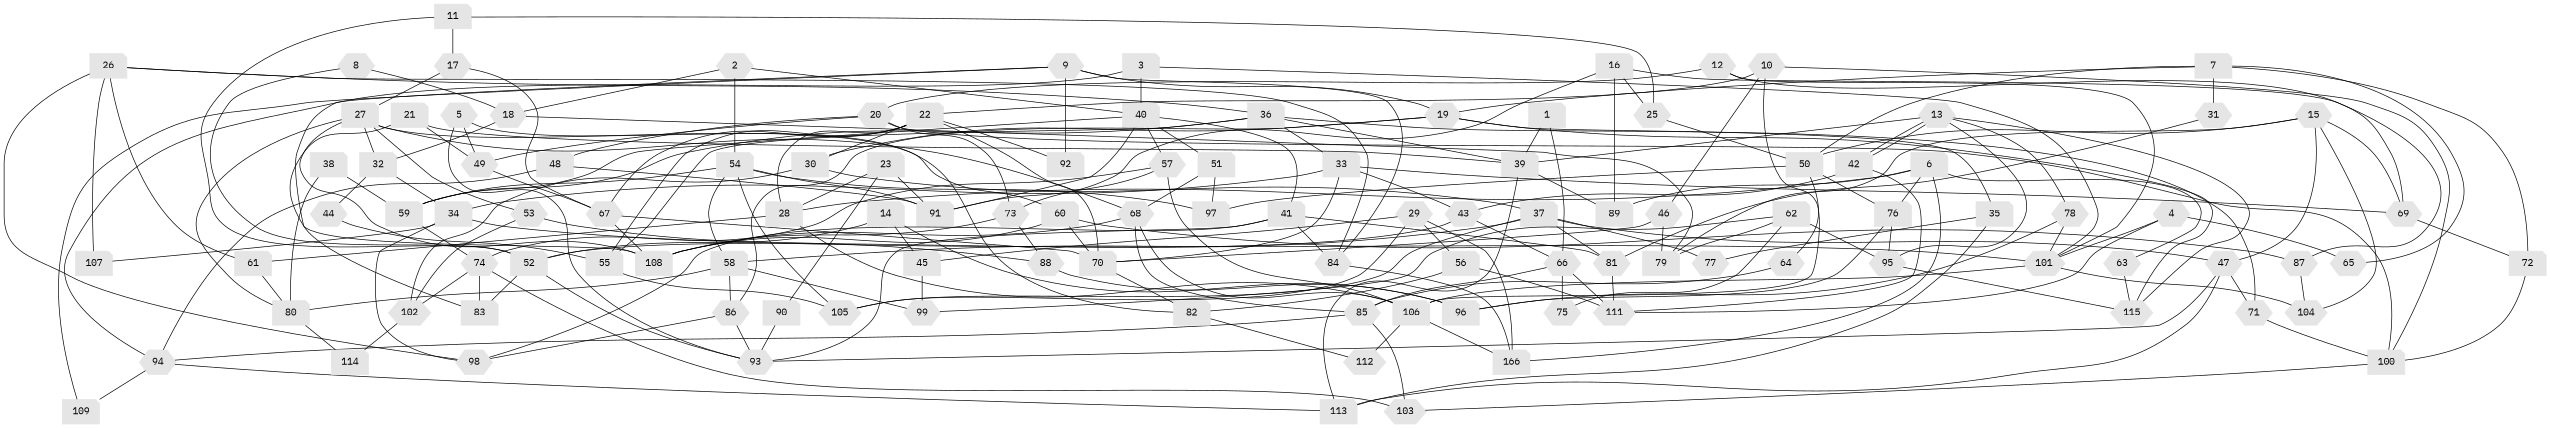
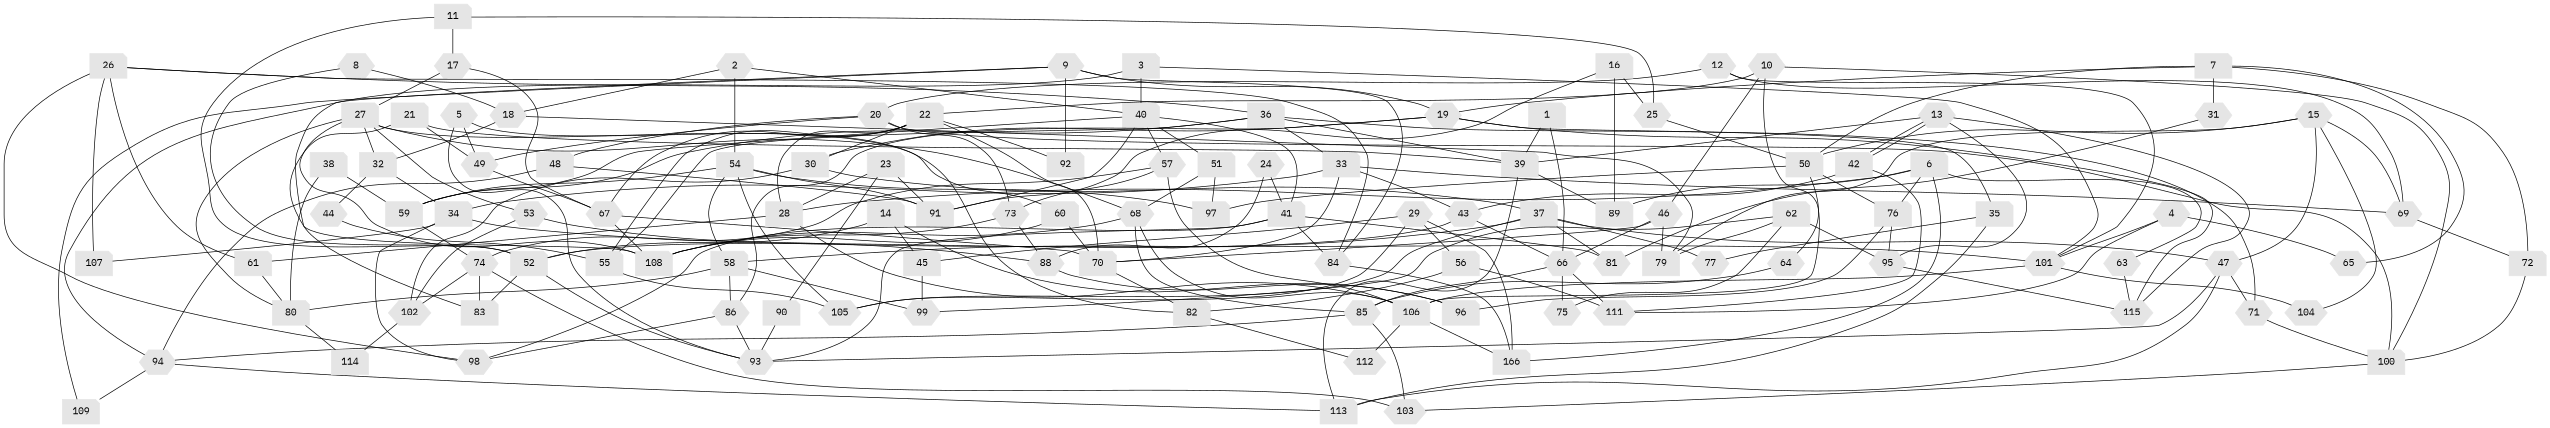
node "24": added
node "78": removed
edge "46" -- "66": added
node "87": removed
edge "81" -- "111": removed
